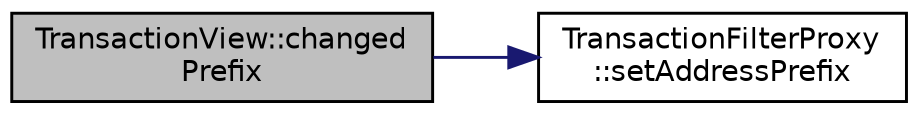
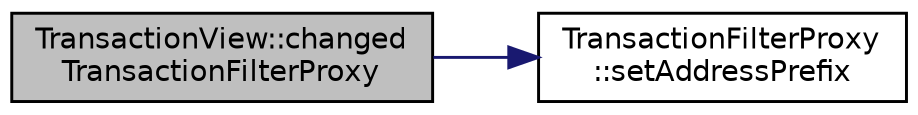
node "TransactionView::changed Prefix": label "TransactionView::changed Prefix" -> "TransactionView::changed TransactionFilterProxy"
